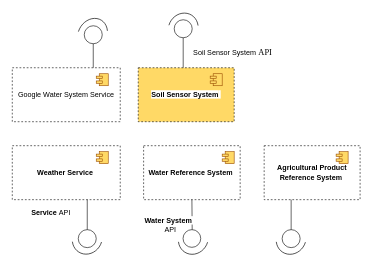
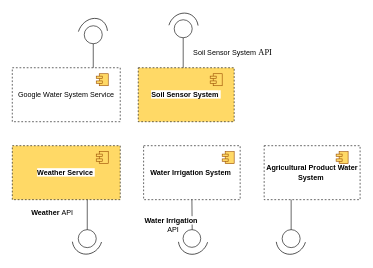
node "Weather Service": fillcolor #ffffff -> #ffd966
node "Water Reference System": label "Water Reference System" -> "Water Irrigation System"
node "Agricultural Product Reference System": label "Agricultural Product Reference System" -> "Agricultural Product Water System"
node "Service API": label "Service API" -> "Weather API"
node "Water System API": label "Water System API" -> "Water Irrigation API"
